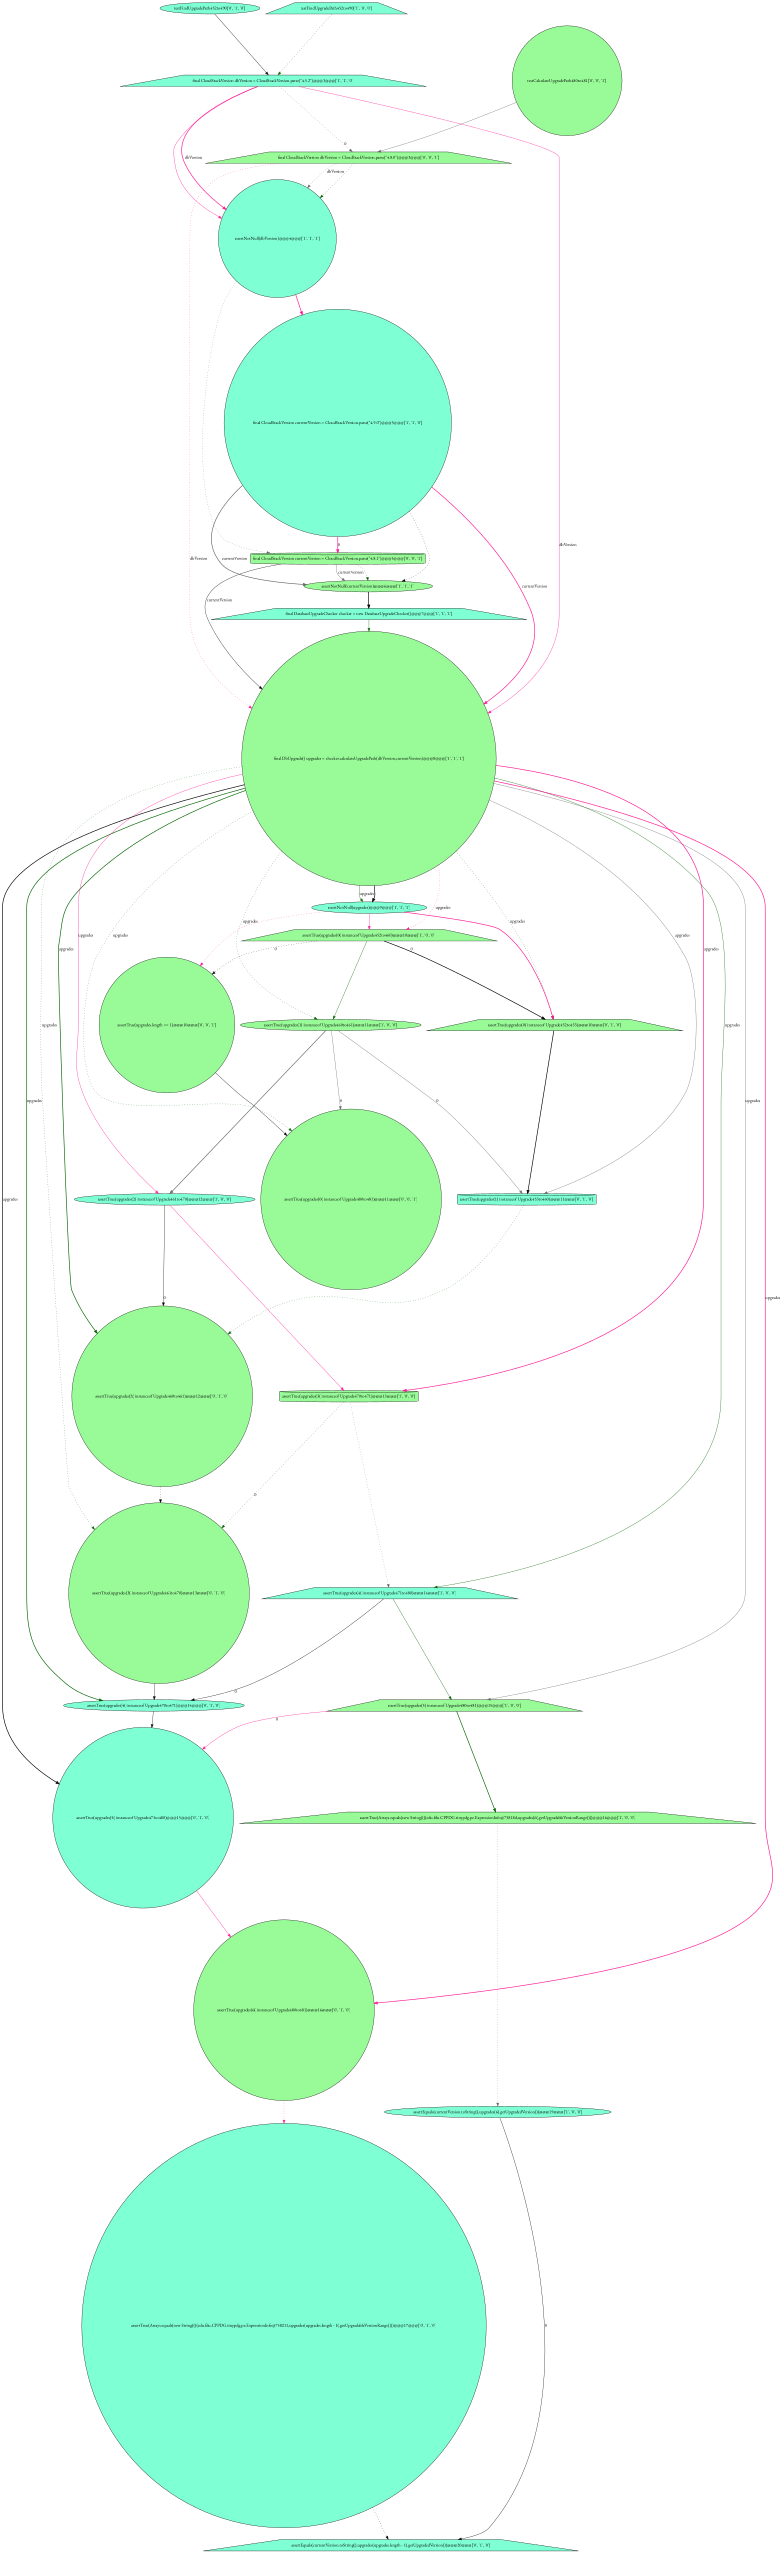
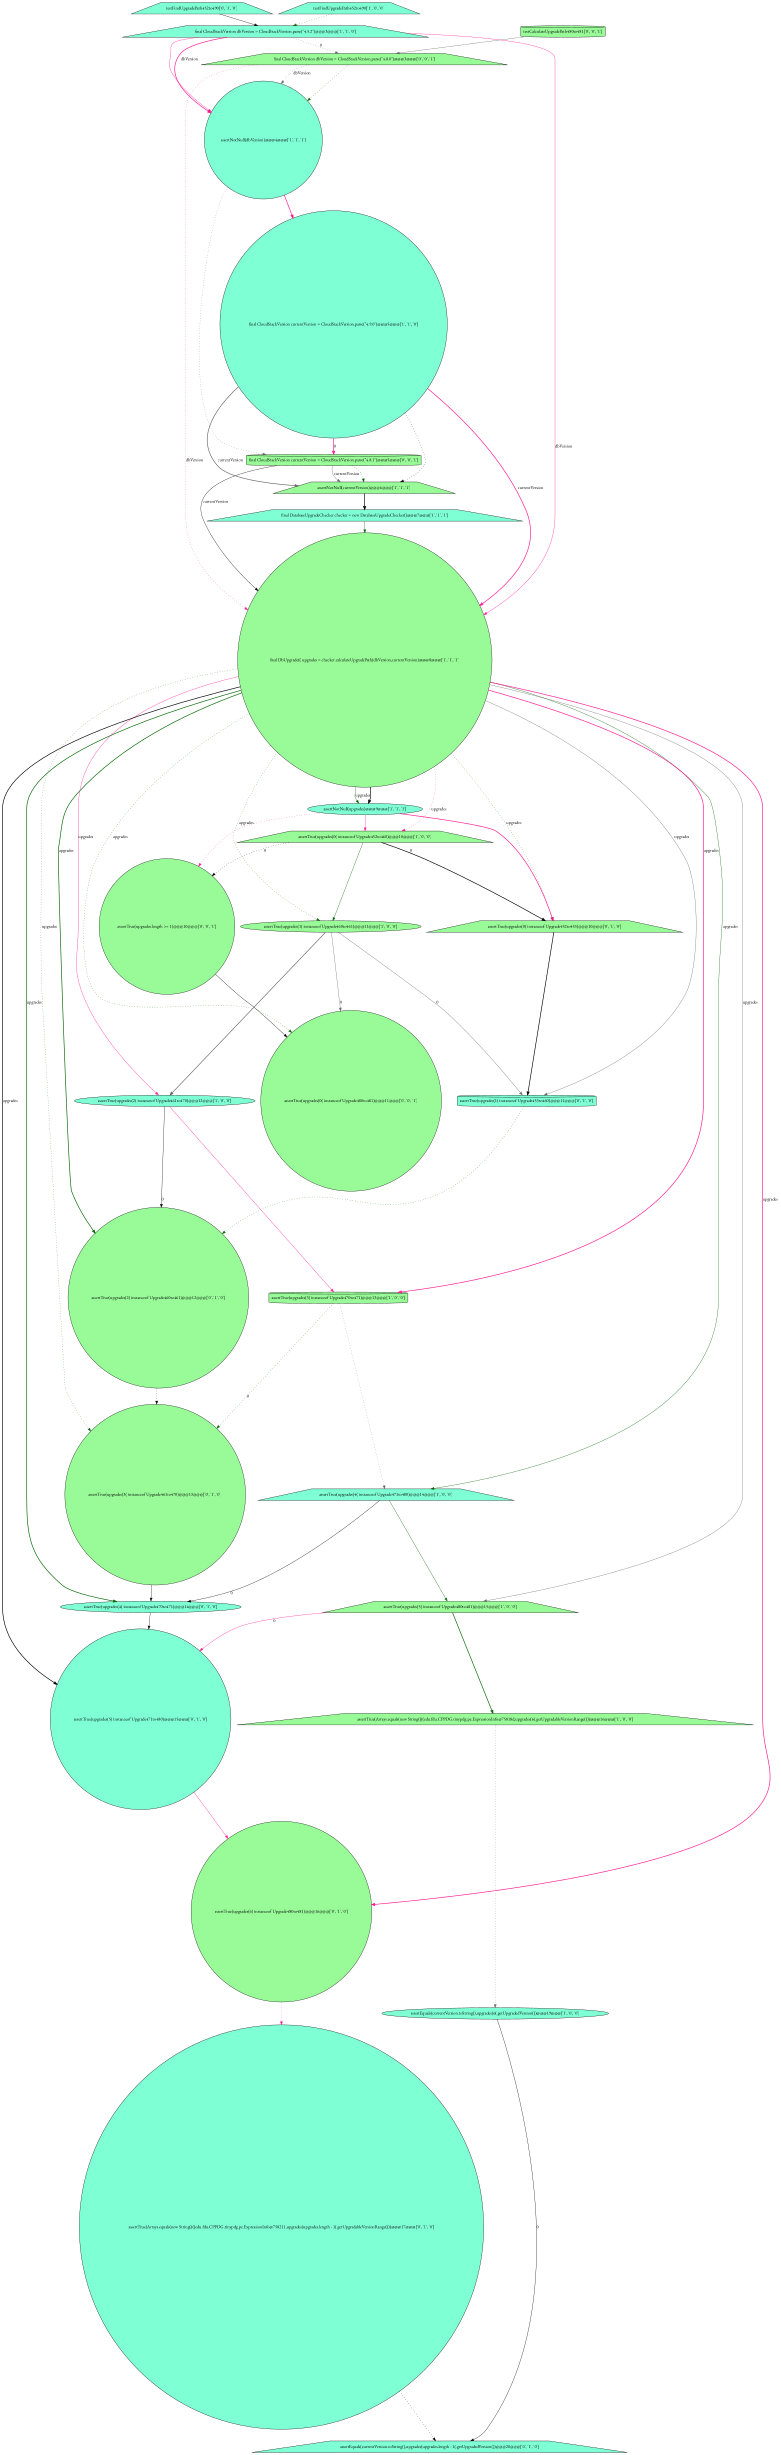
node "testFindUpgradePath452to490['0', '1', '0']": shape ellipse -> trapezium
node "testCalculateUpgradePath480to481['0', '0', '1']": shape circle -> cylinder
node "assertNotNull(currentVersion)@@@6@@@['1', '1', '1']": shape ellipse -> trapezium
